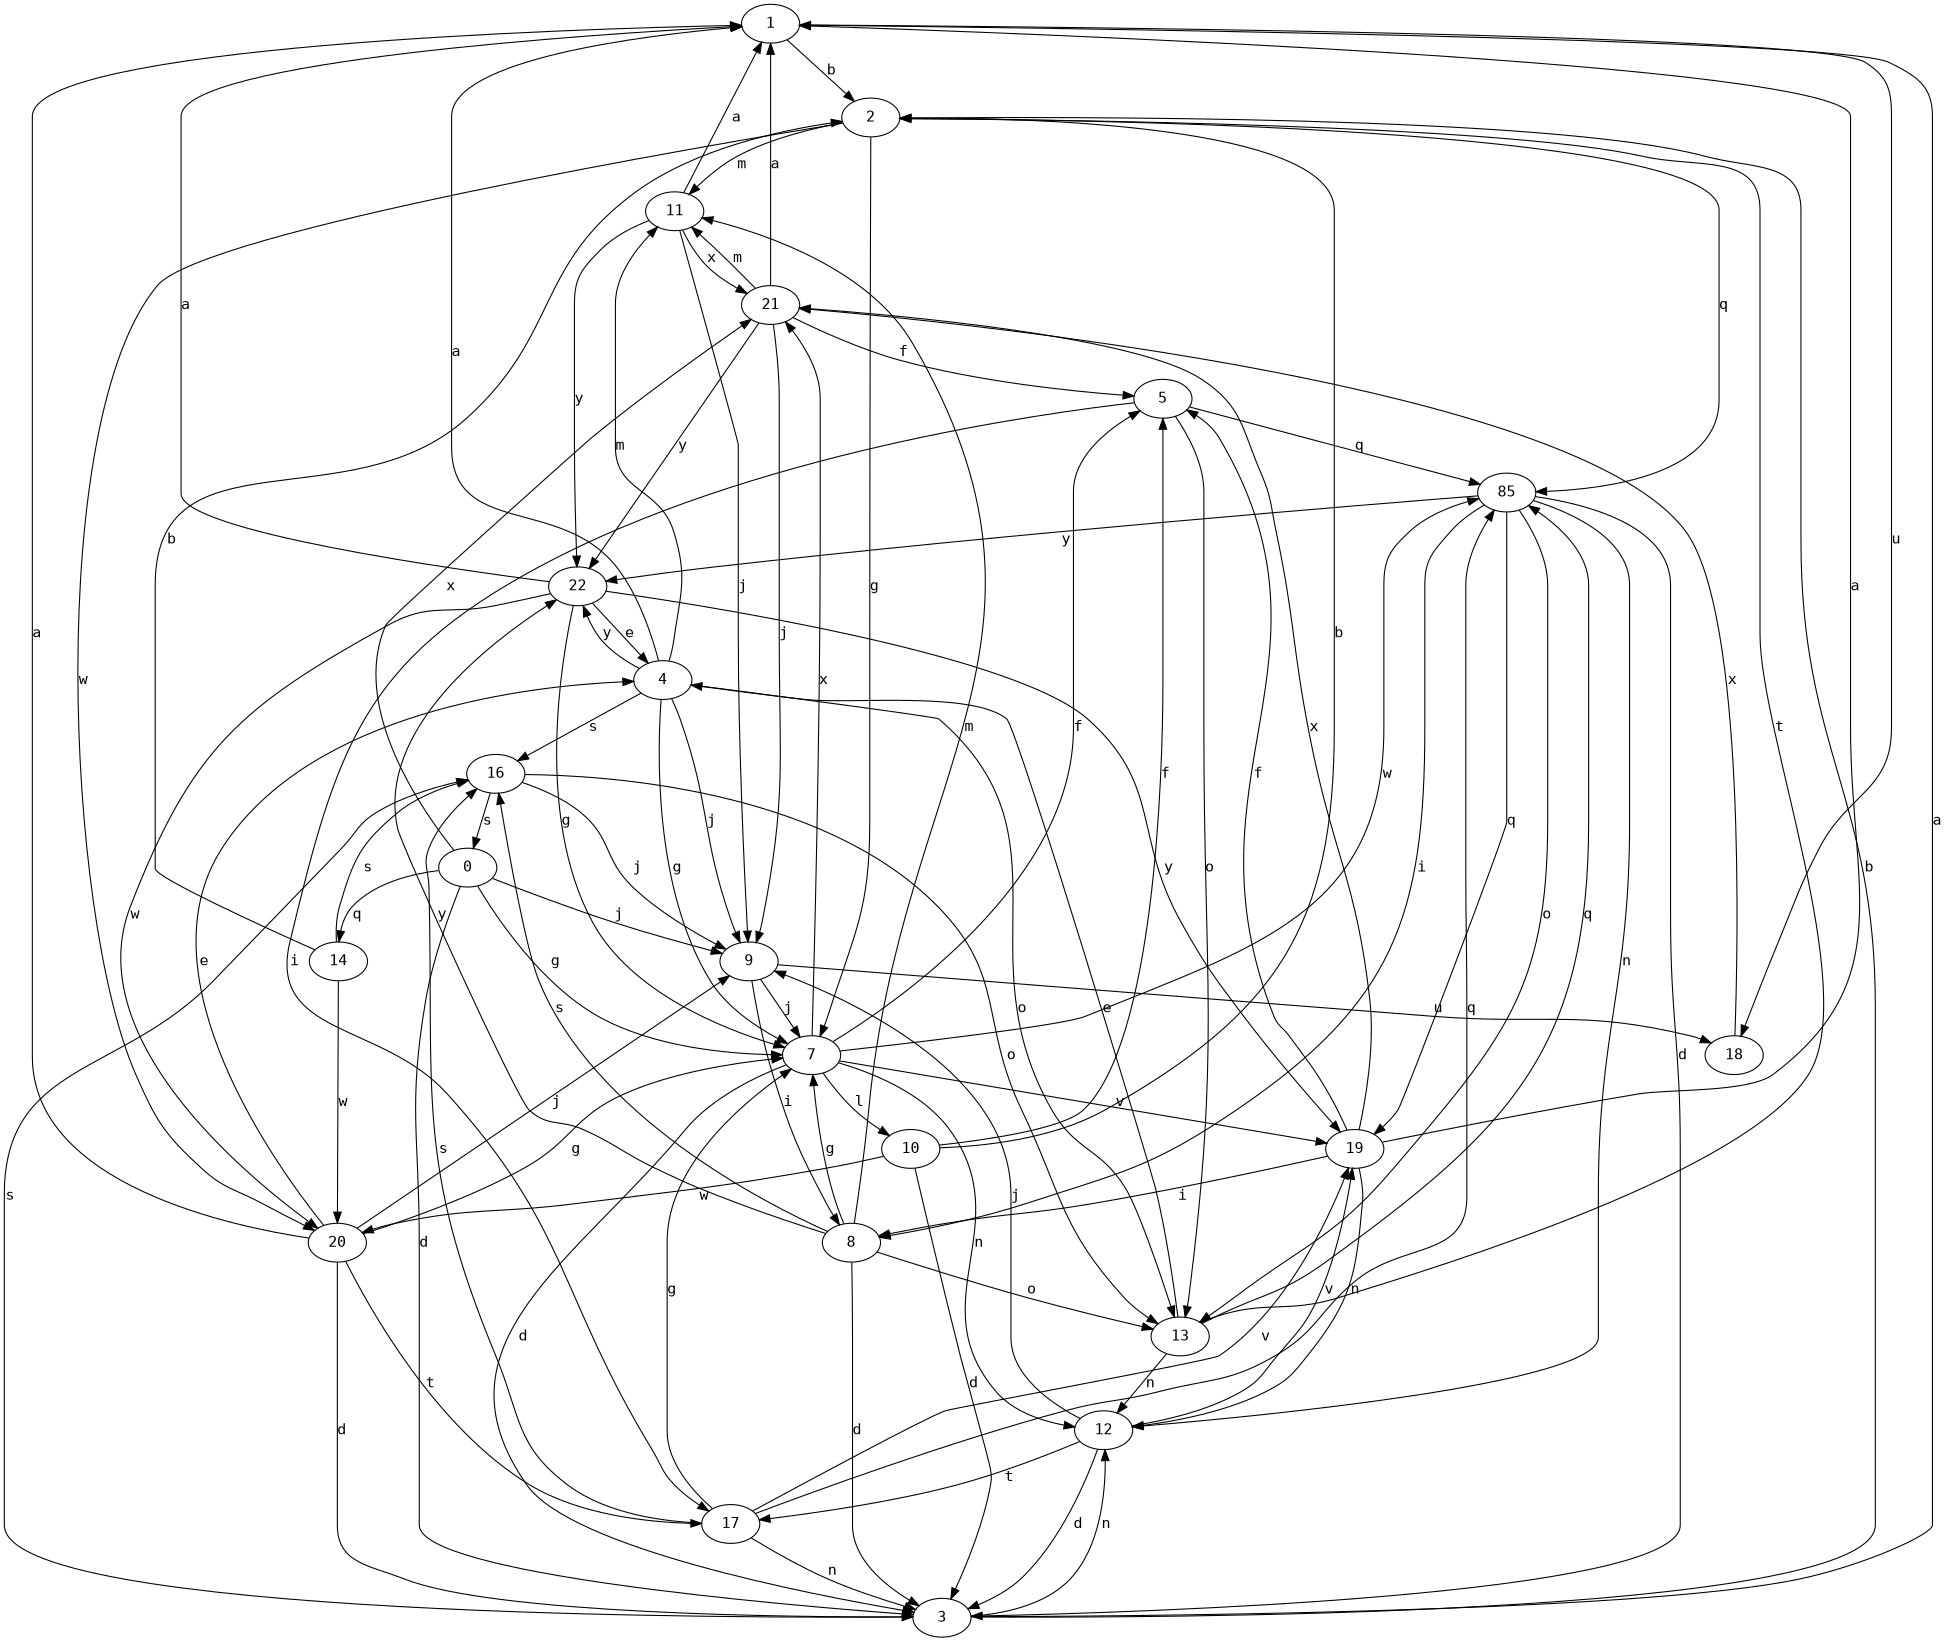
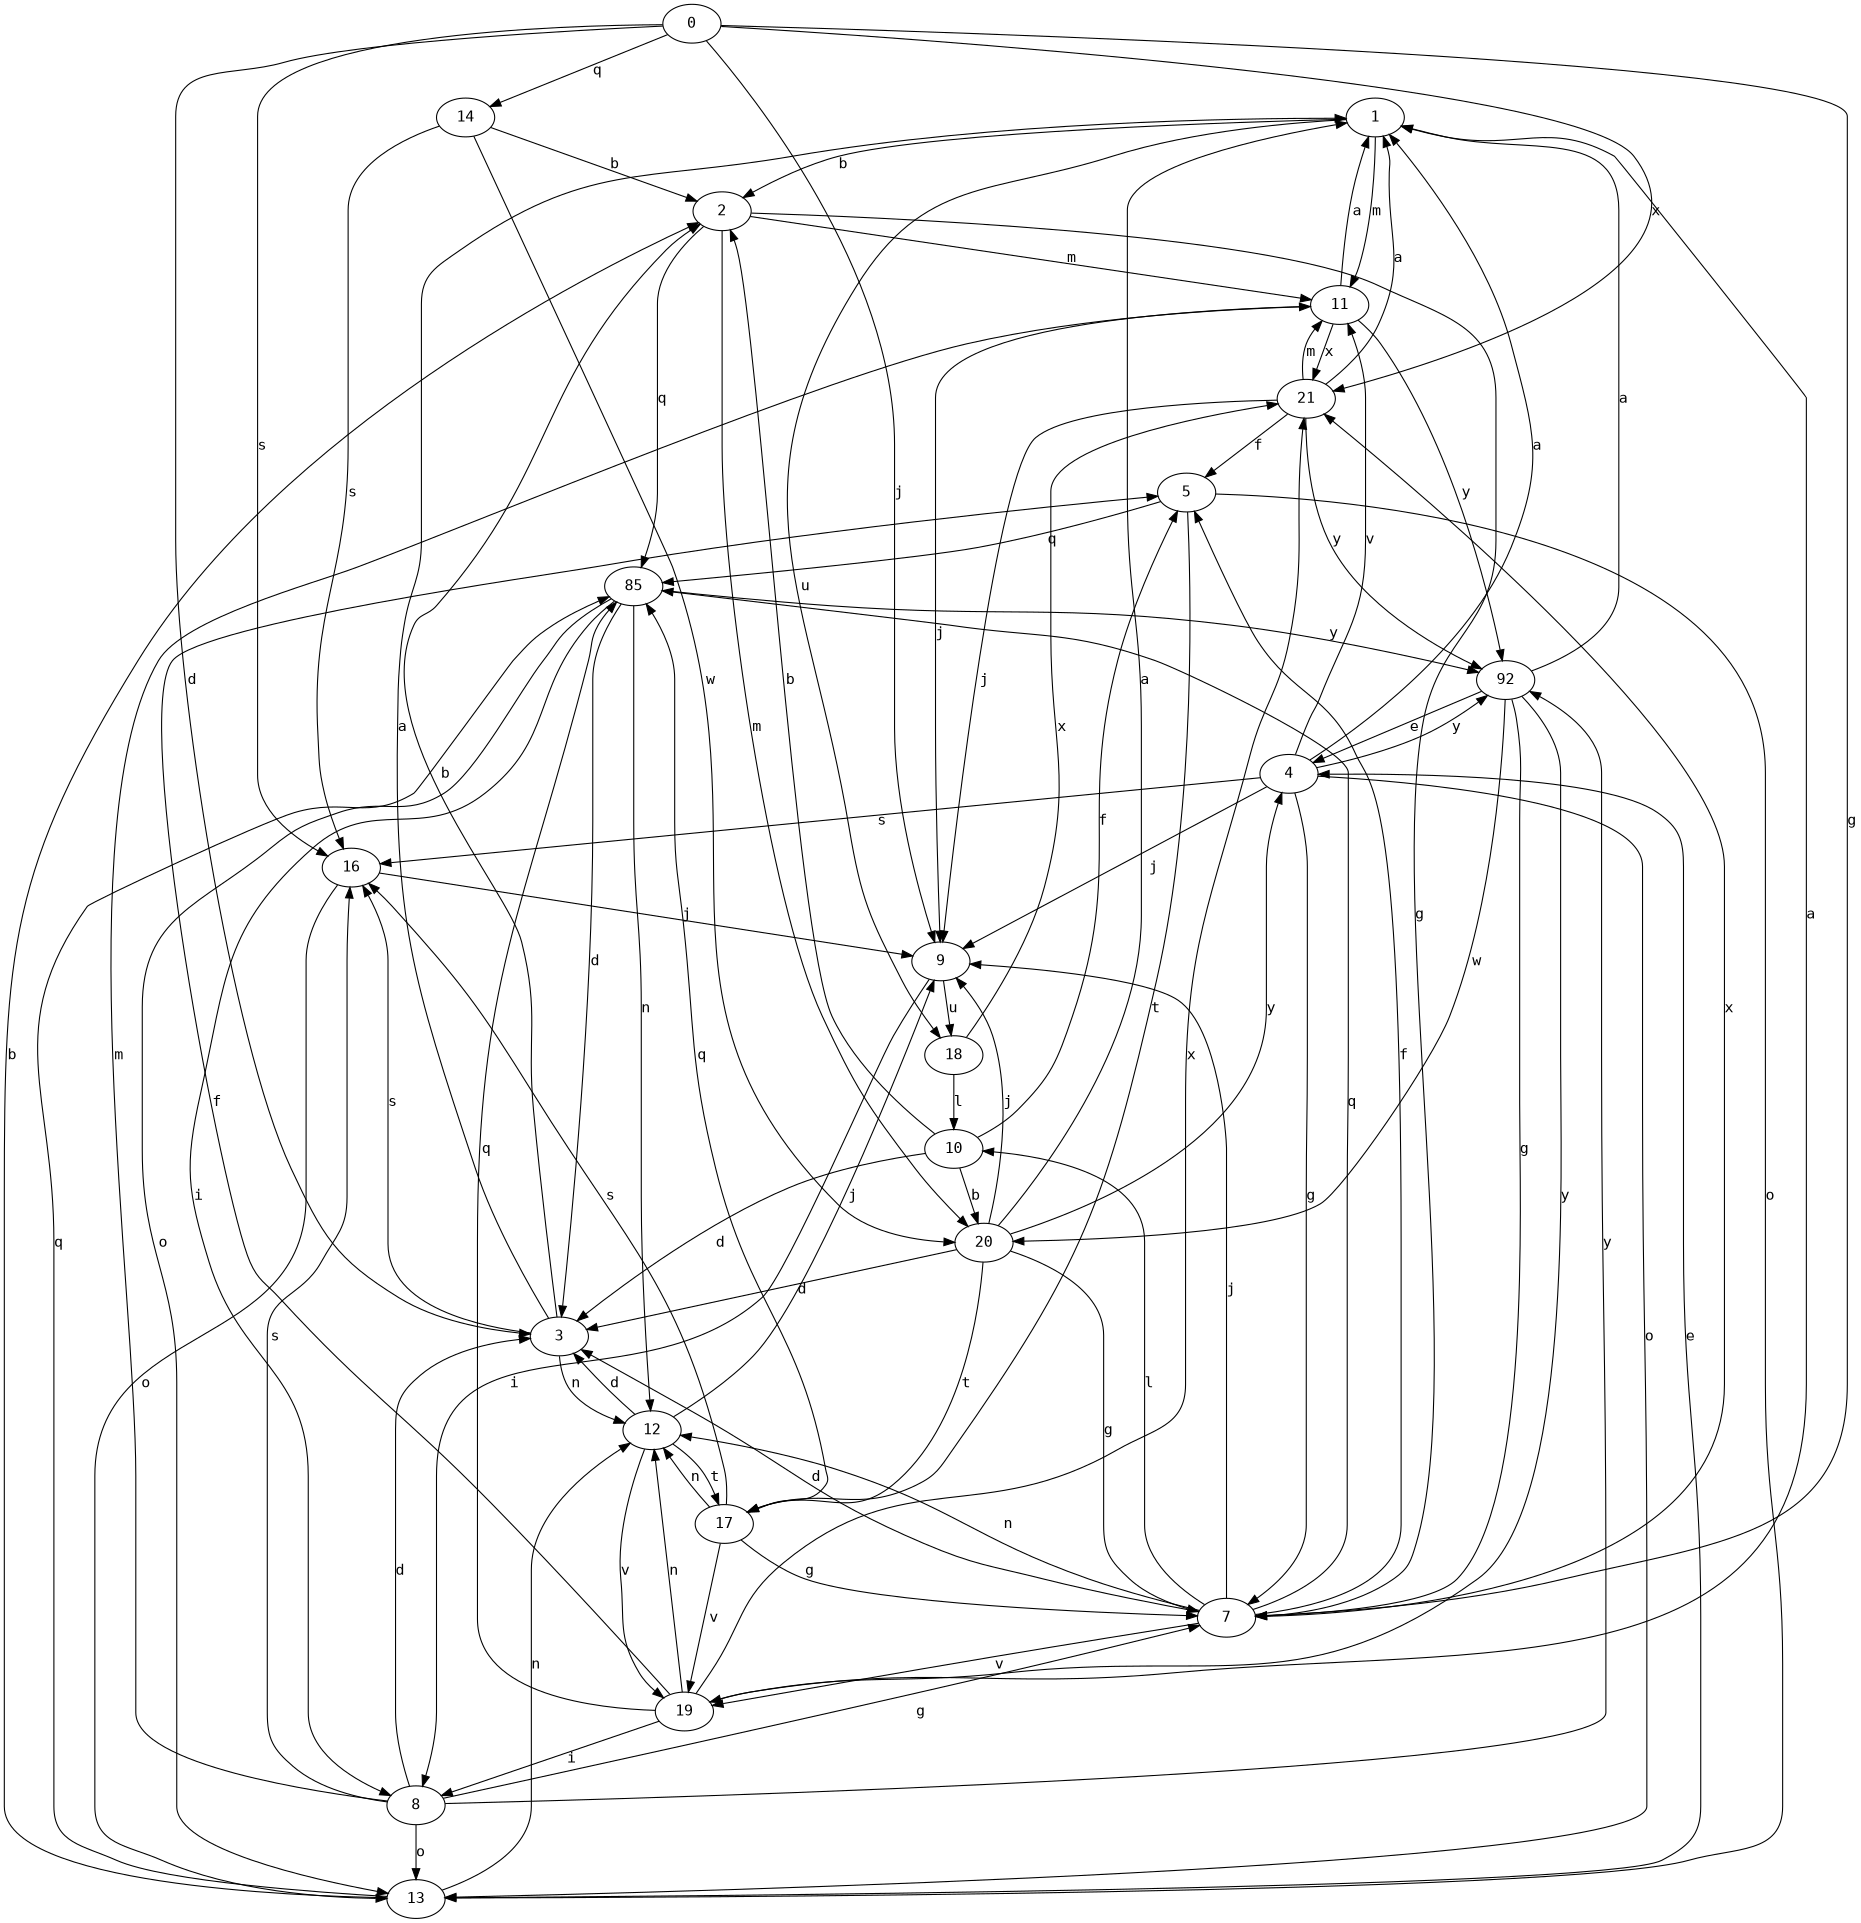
edge "1" -> "11": added, label "m"
edge "4" -> "11": label "m" -> "v"
node "22": label "22" -> "92"
edge "2" -> "20": label "w" -> "m"
edge "13" -> "2": label "t" -> "b"
edge "7" -> "85": label "w" -> "q"
edge "16" -> "0": reversed
edge "85" -> "19": reversed
edge "20" -> "4": label "e" -> "y"
edge "5" -> "17": label "i" -> "t"
edge "9" -> "7": reversed
edge "18" -> "10": added, label "l"
edge "10" -> "20": label "w" -> "b"
edge "17" -> "3": now "17" -> "12"
